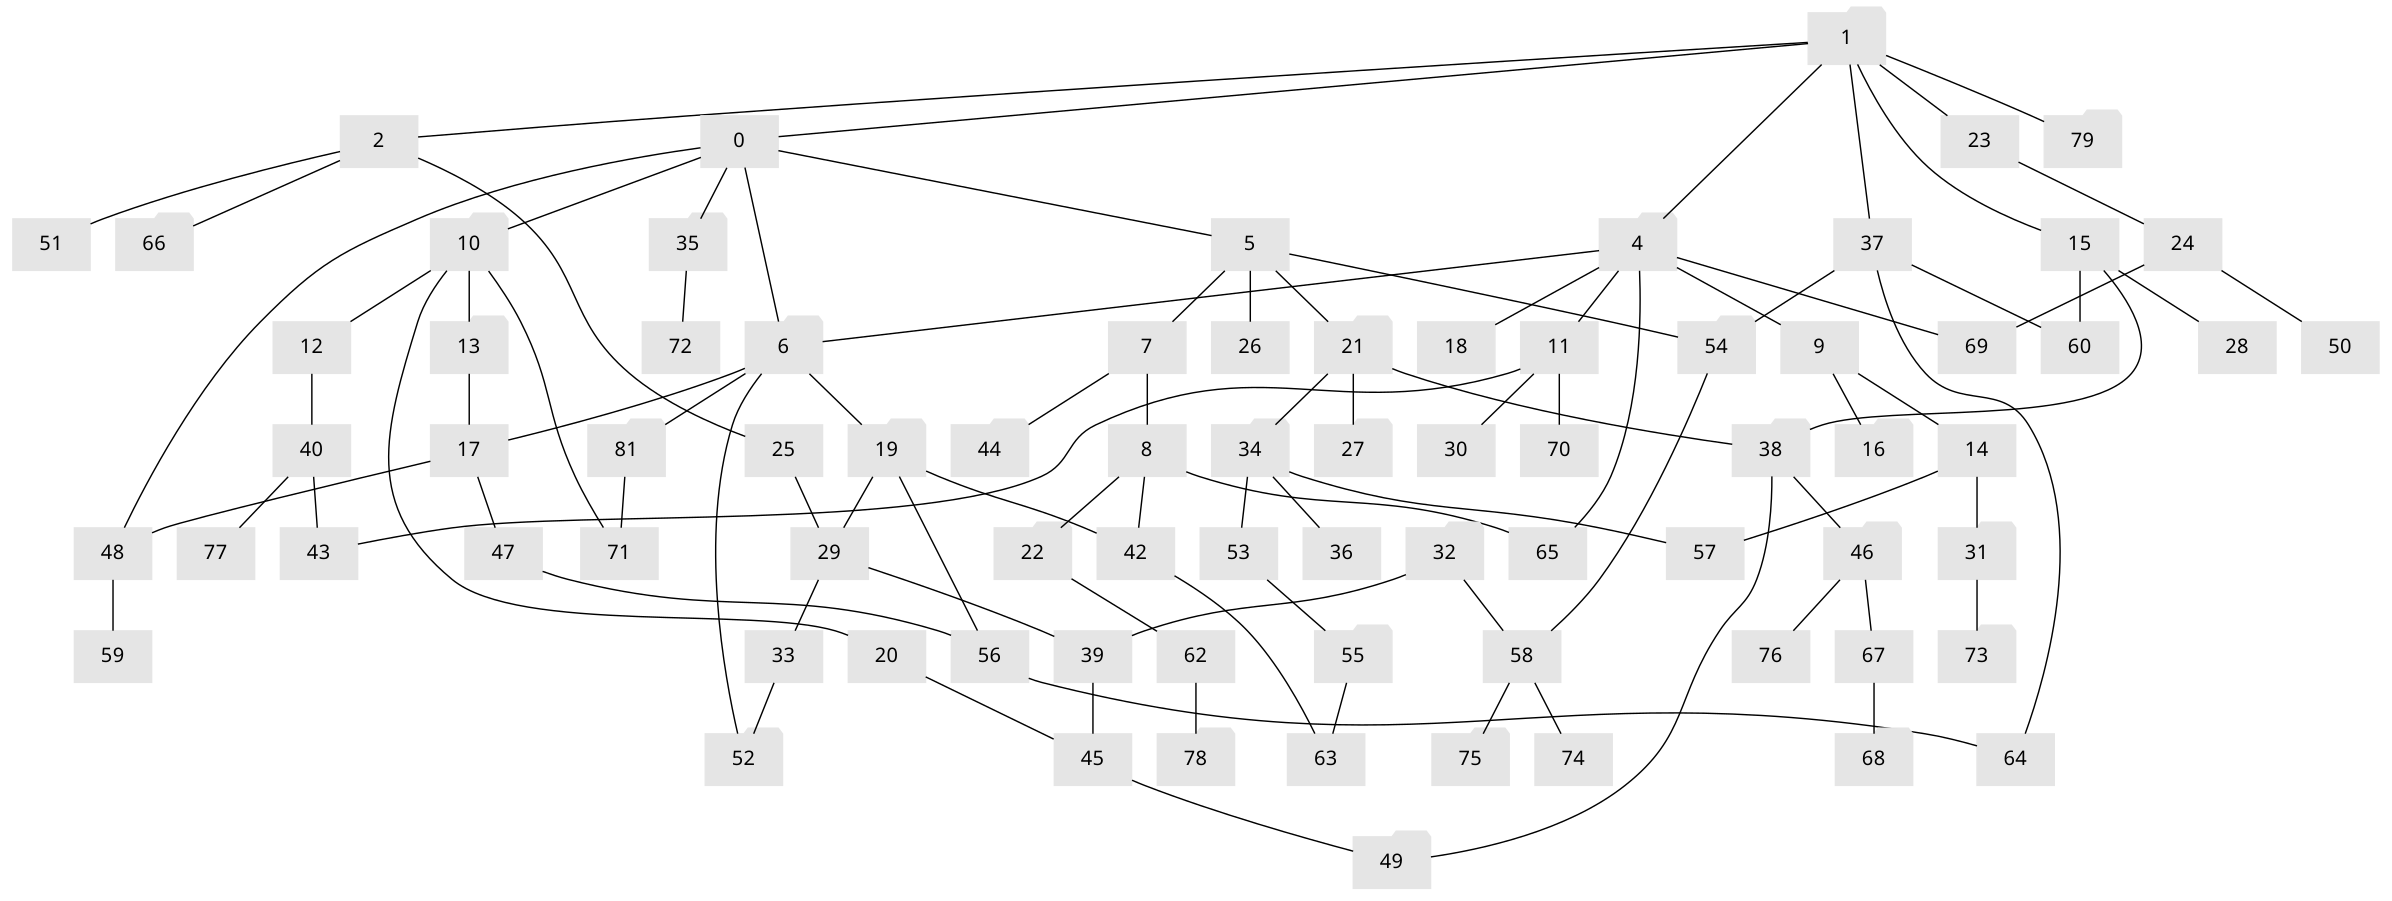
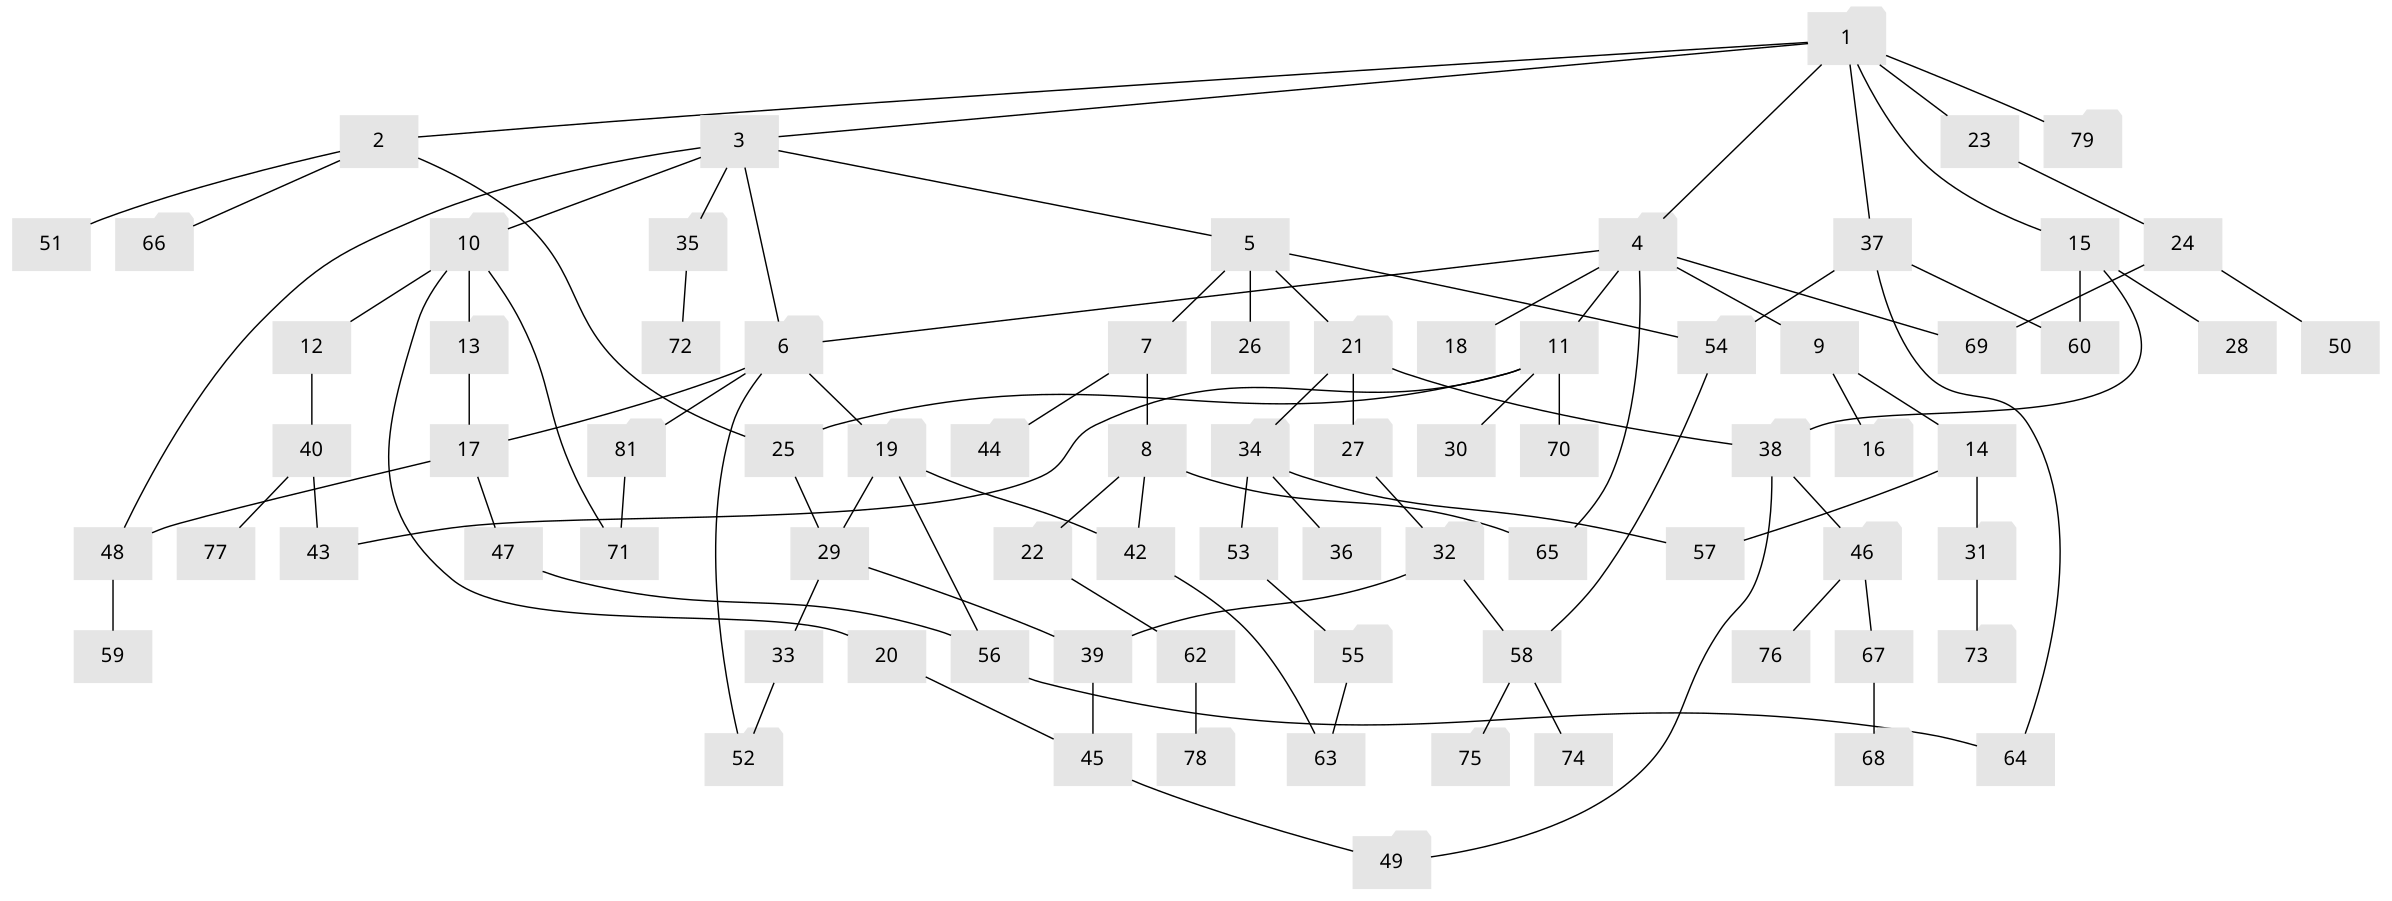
node "0": label "0" -> "3"
edge "11" -- "25": added
edge "27" -- "32": added
